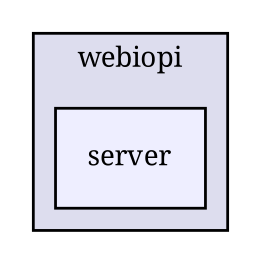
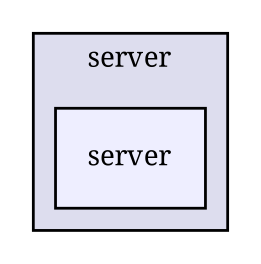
cluster "webiopi": label "webiopi" -> "server"
